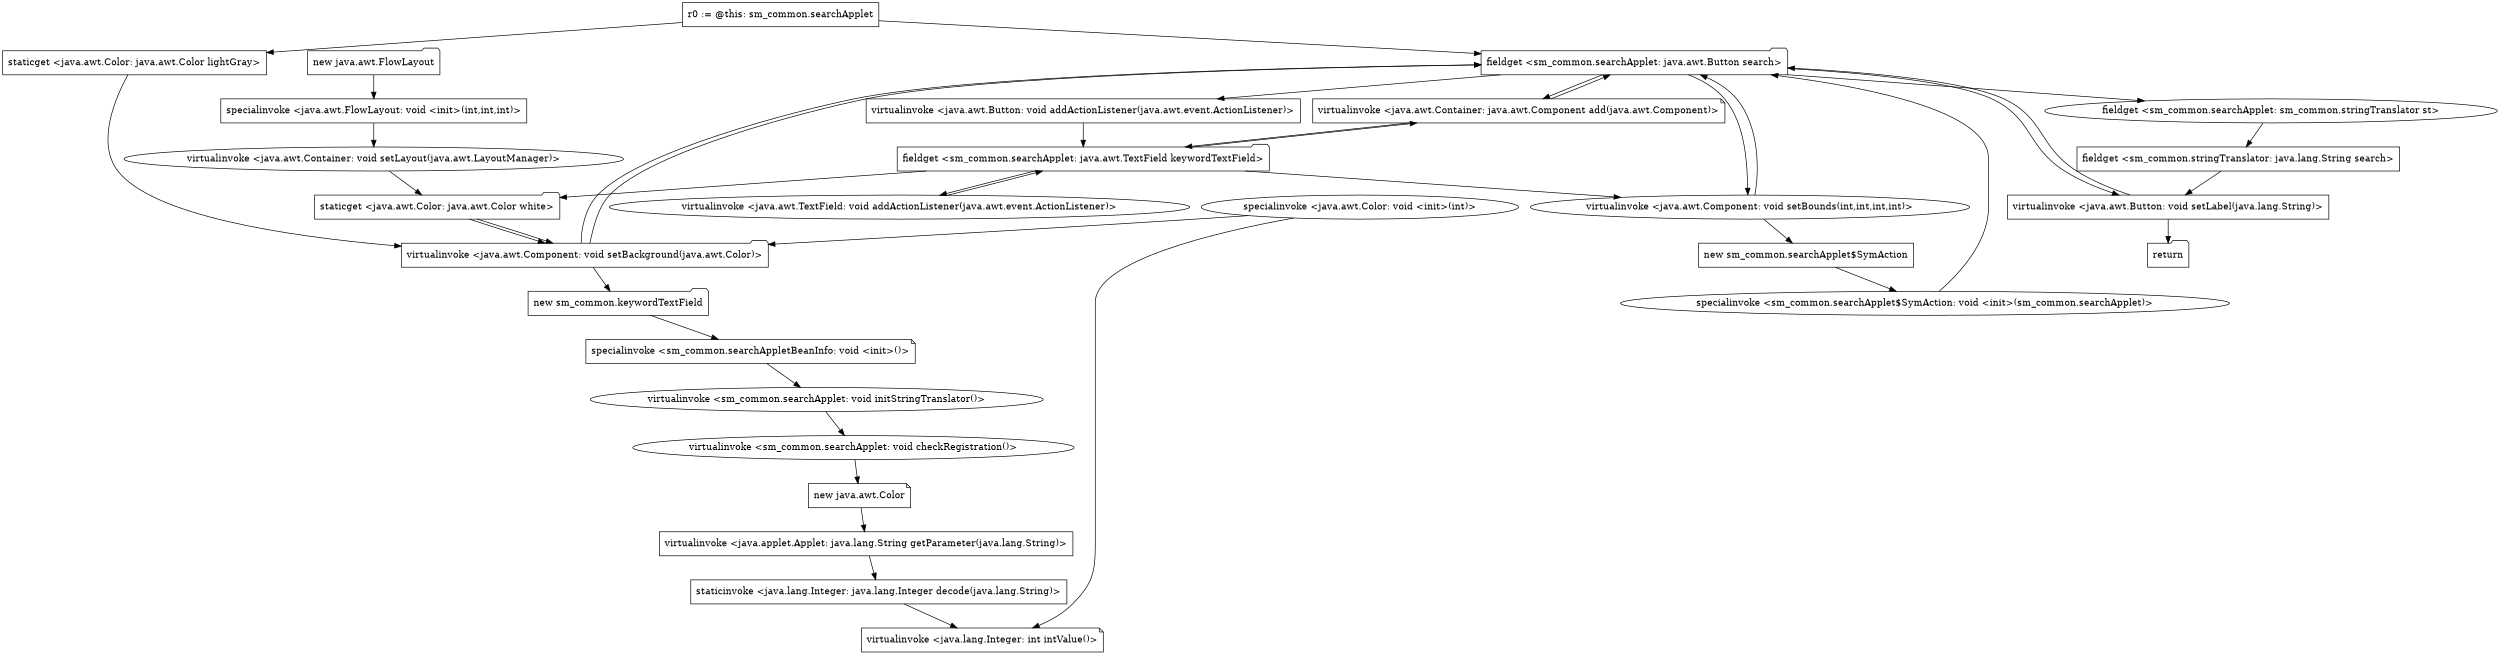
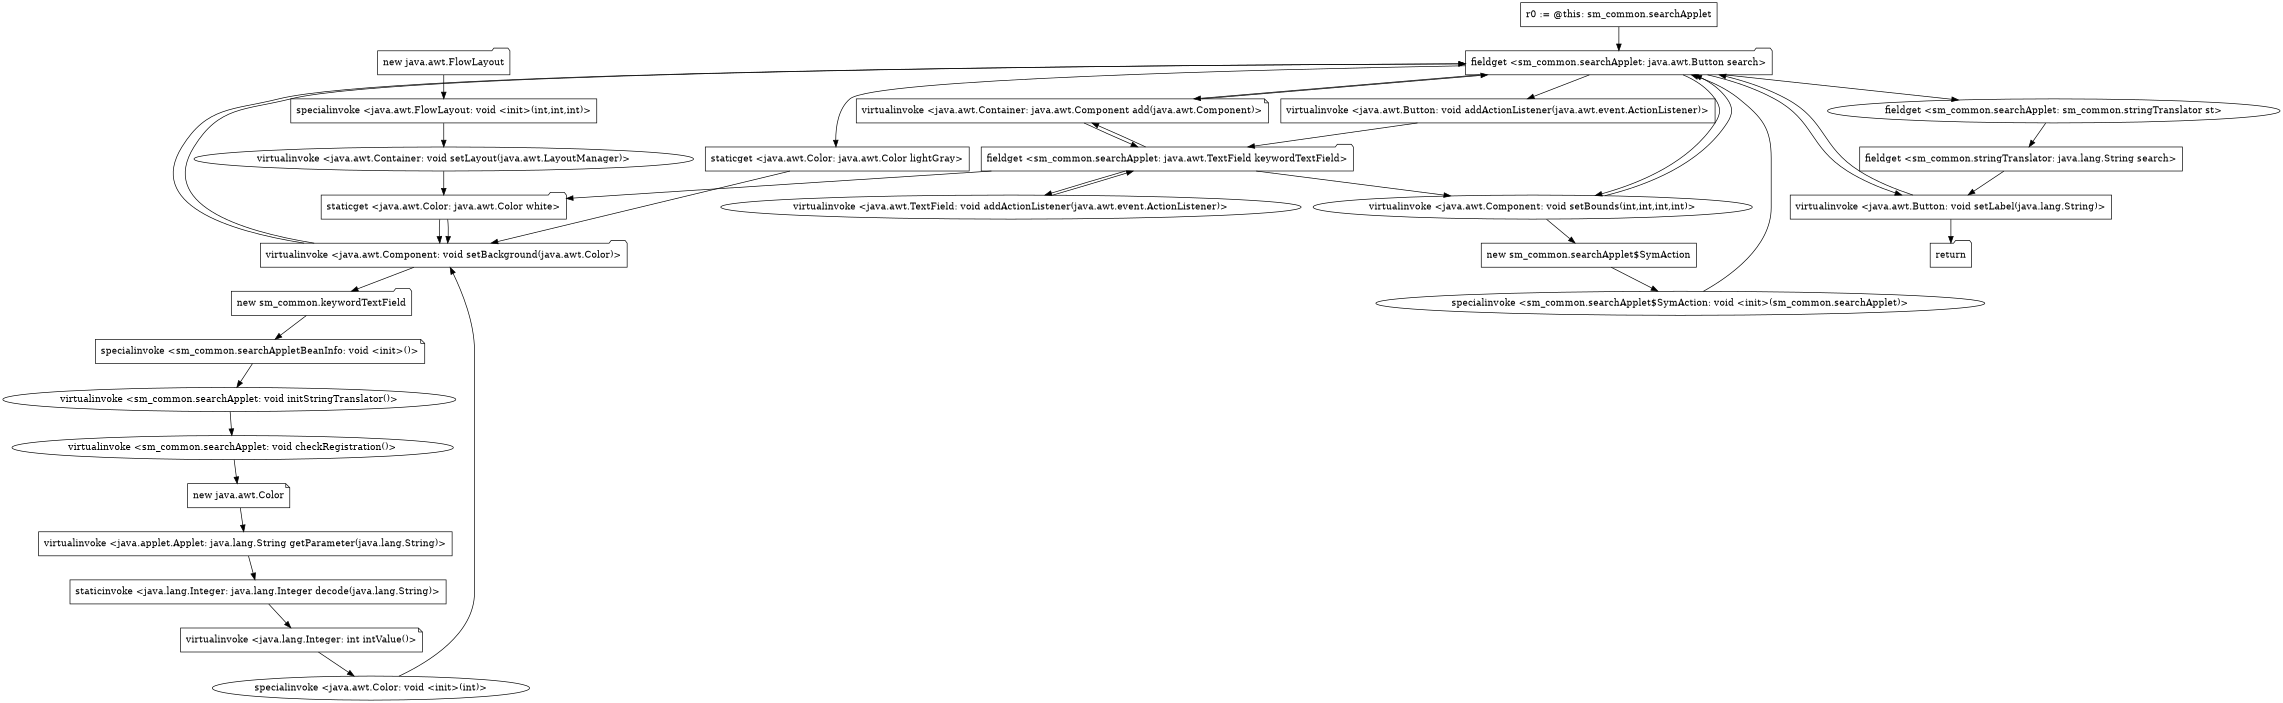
edge "r0 := @this: sm_common.searchApplet" -> "staticget <java.awt.Color: java.awt.Color lightGray>": now "fieldget <sm_common.searchApplet: java.awt.Button search>" -> "staticget <java.awt.Color: java.awt.Color lightGray>"
edge "specialinvoke <java.awt.Color: void <init>(int)>" -> "virtualinvoke <java.lang.Integer: int intValue()>": reversed
